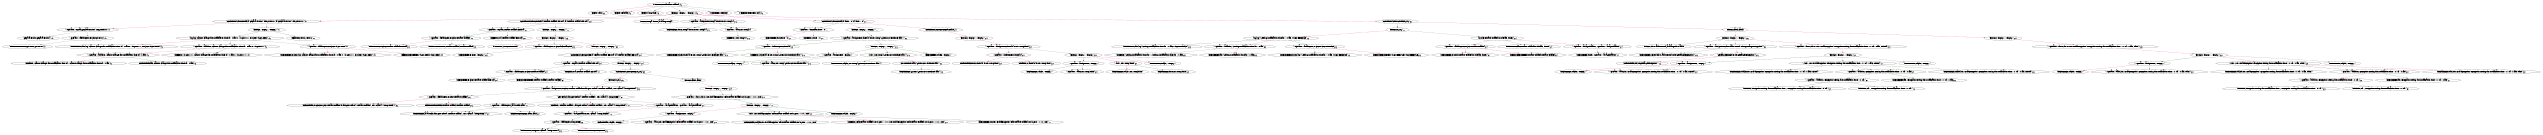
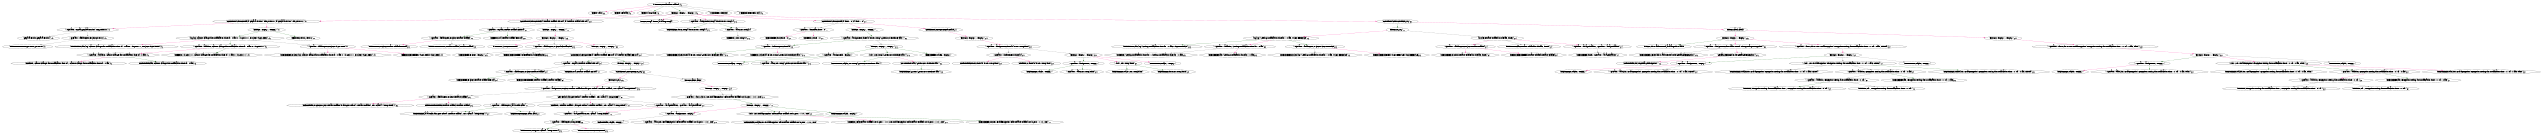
node "(FIELD_IDENTIFIER,lockReflection,lockReflection)": added
edge "(<init>,new Long(time))" -> "(IDENTIFIER,$obj57,new Long(time))": color deeppink -> darkgreen
